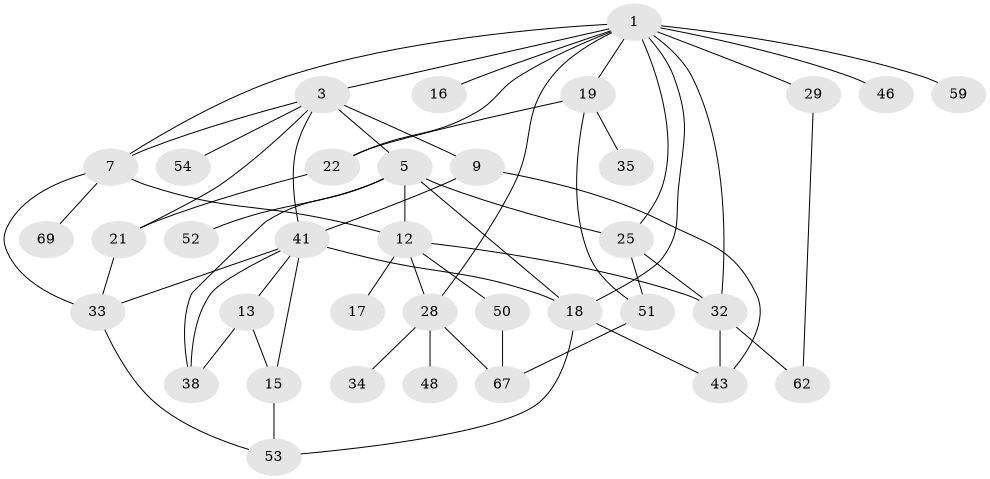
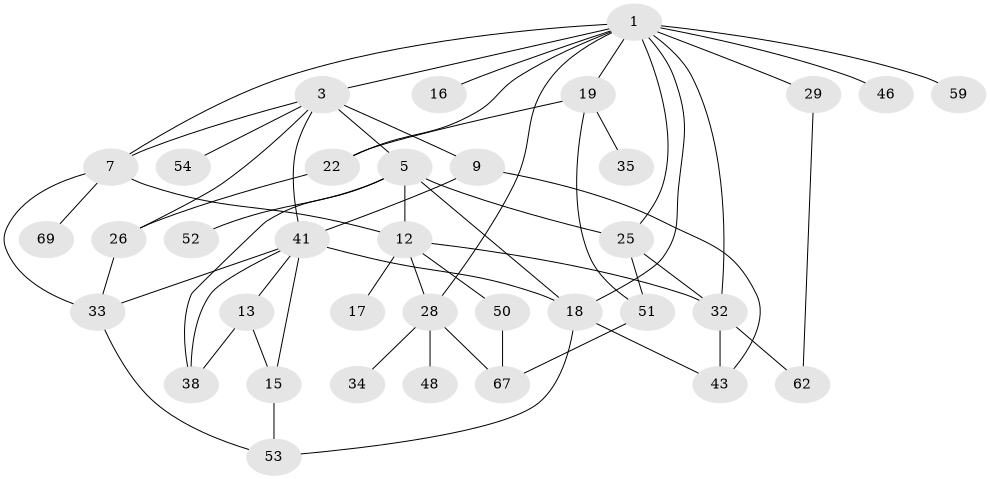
node "21": label "21" -> "26"
